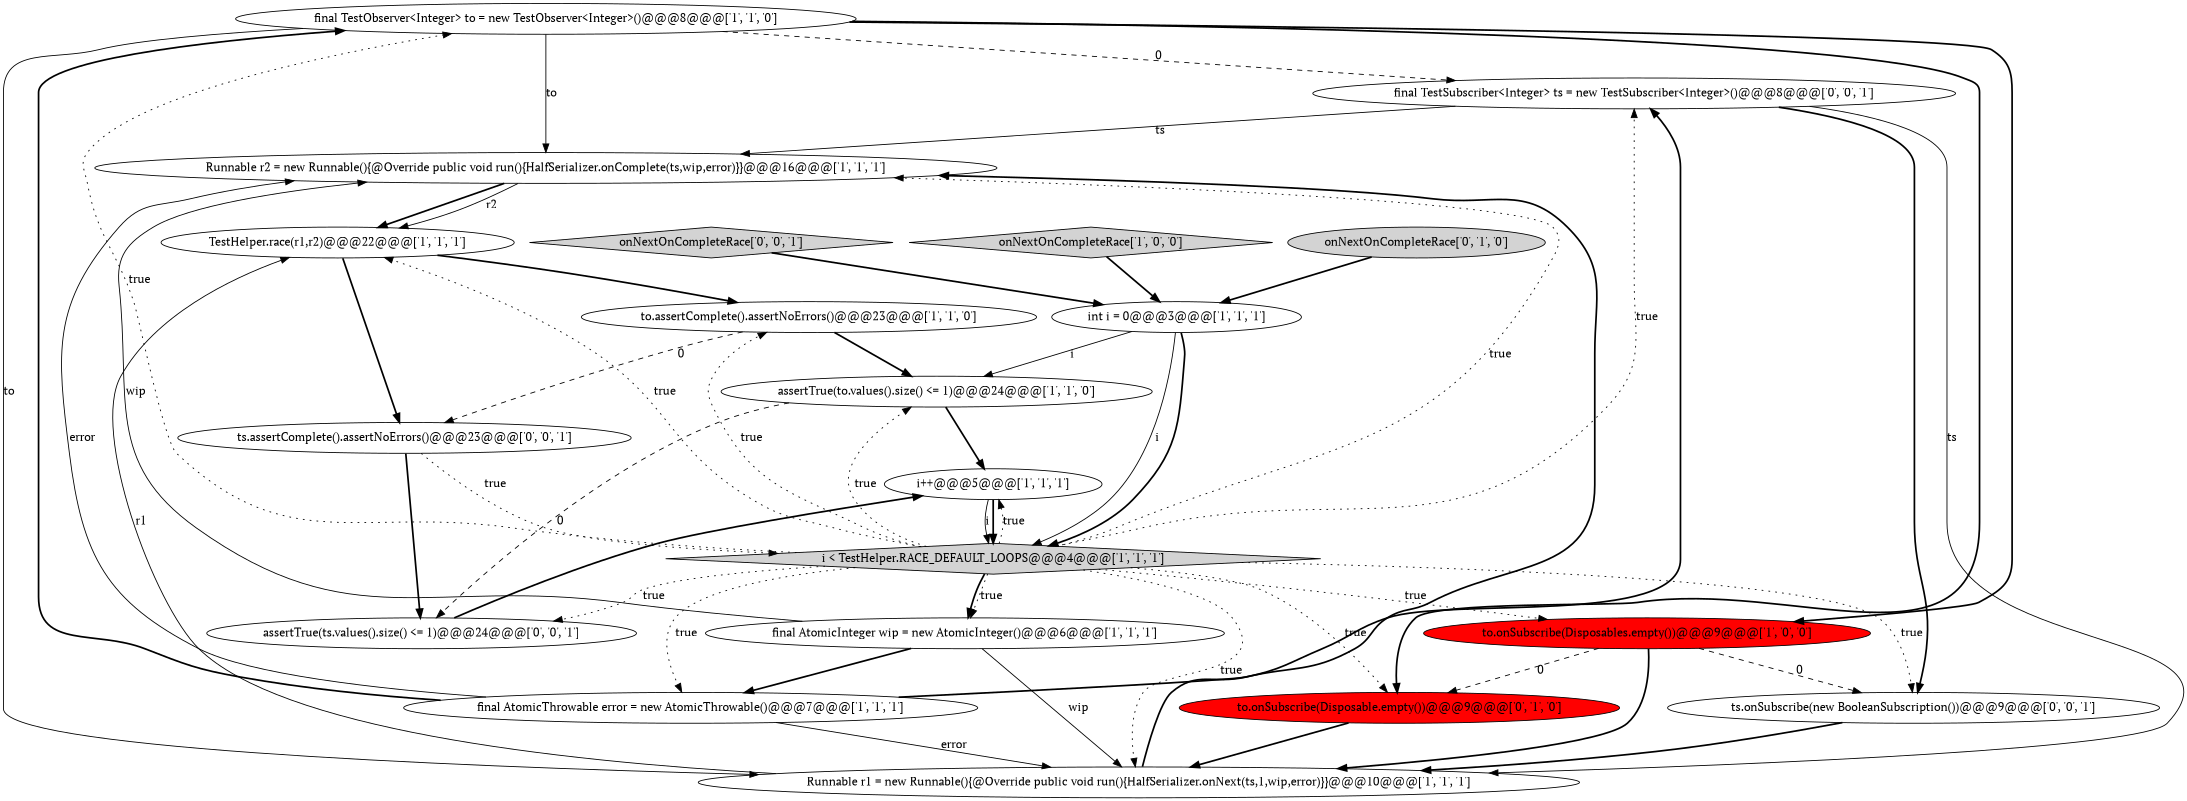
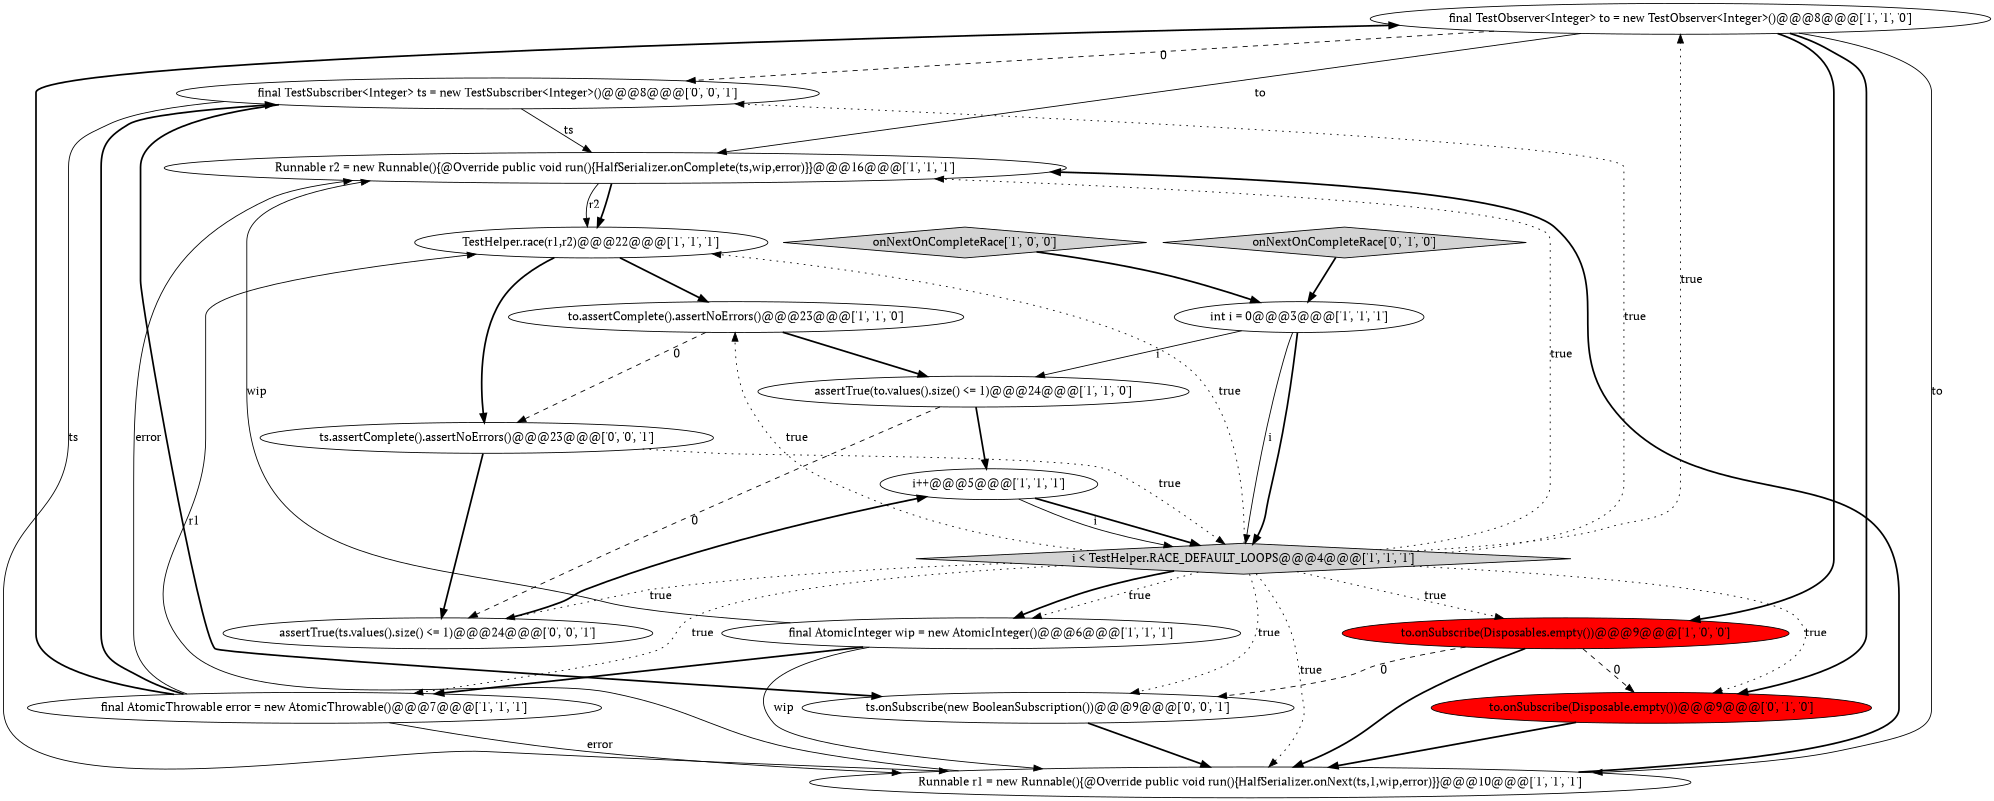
node "onNextOnCompleteRace['0', '0', '1']": removed
node "onNextOnCompleteRace['0', '1', '0']": shape ellipse -> diamond
edge "i < TestHelper.RACE_DEFAULT_LOOPS@@@4@@@['1', '1', '1']" -> "assertTrue(to.values().size() <= 1)@@@24@@@['1', '1', '0']": removed, label "true"
edge "i < TestHelper.RACE_DEFAULT_LOOPS@@@4@@@['1', '1', '1']" -> "i++@@@5@@@['1', '1', '1']": removed, label "true"
